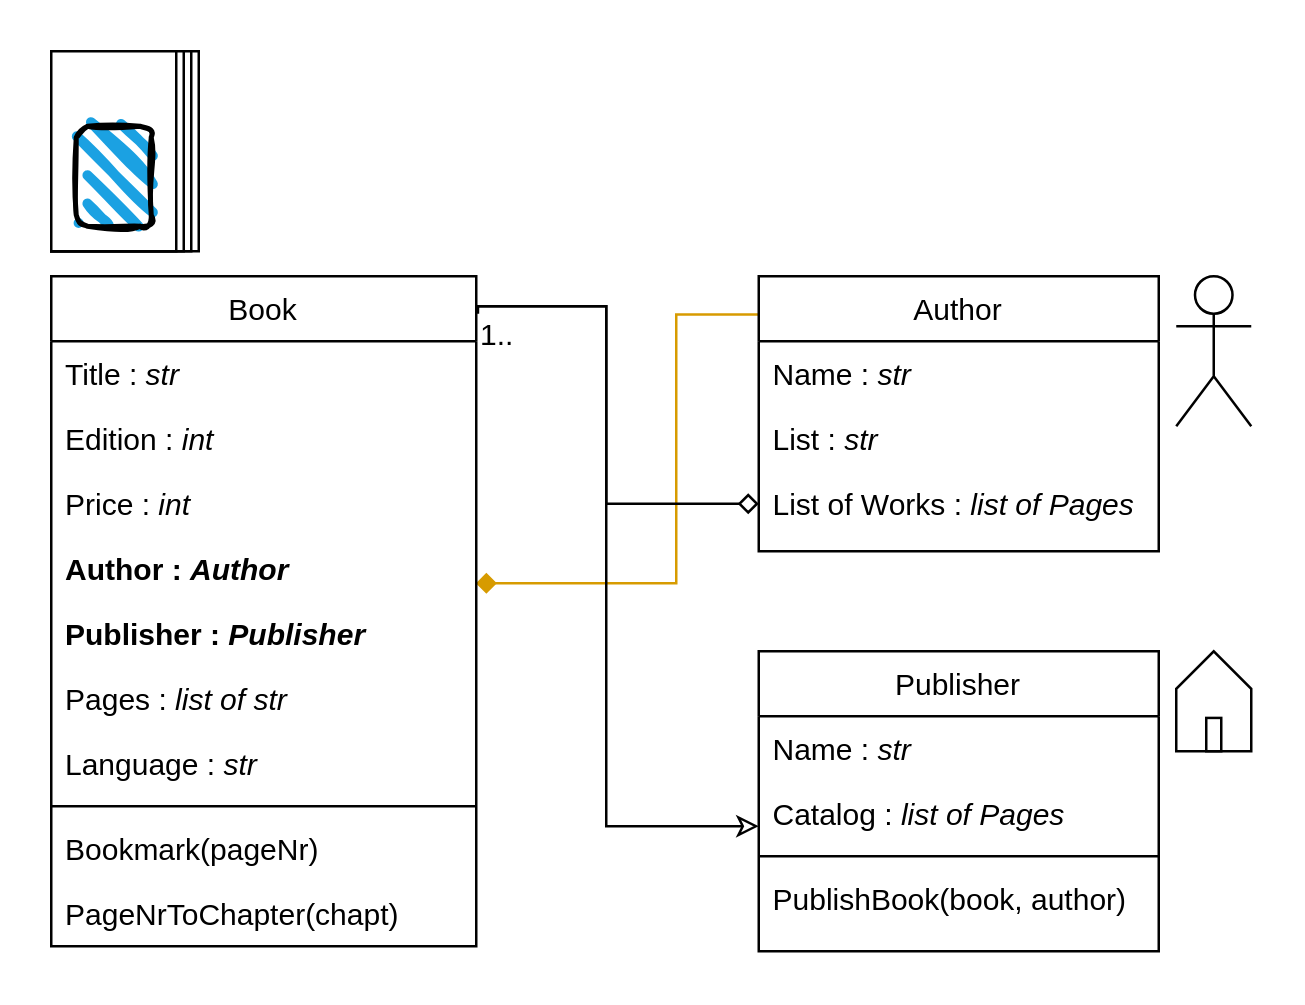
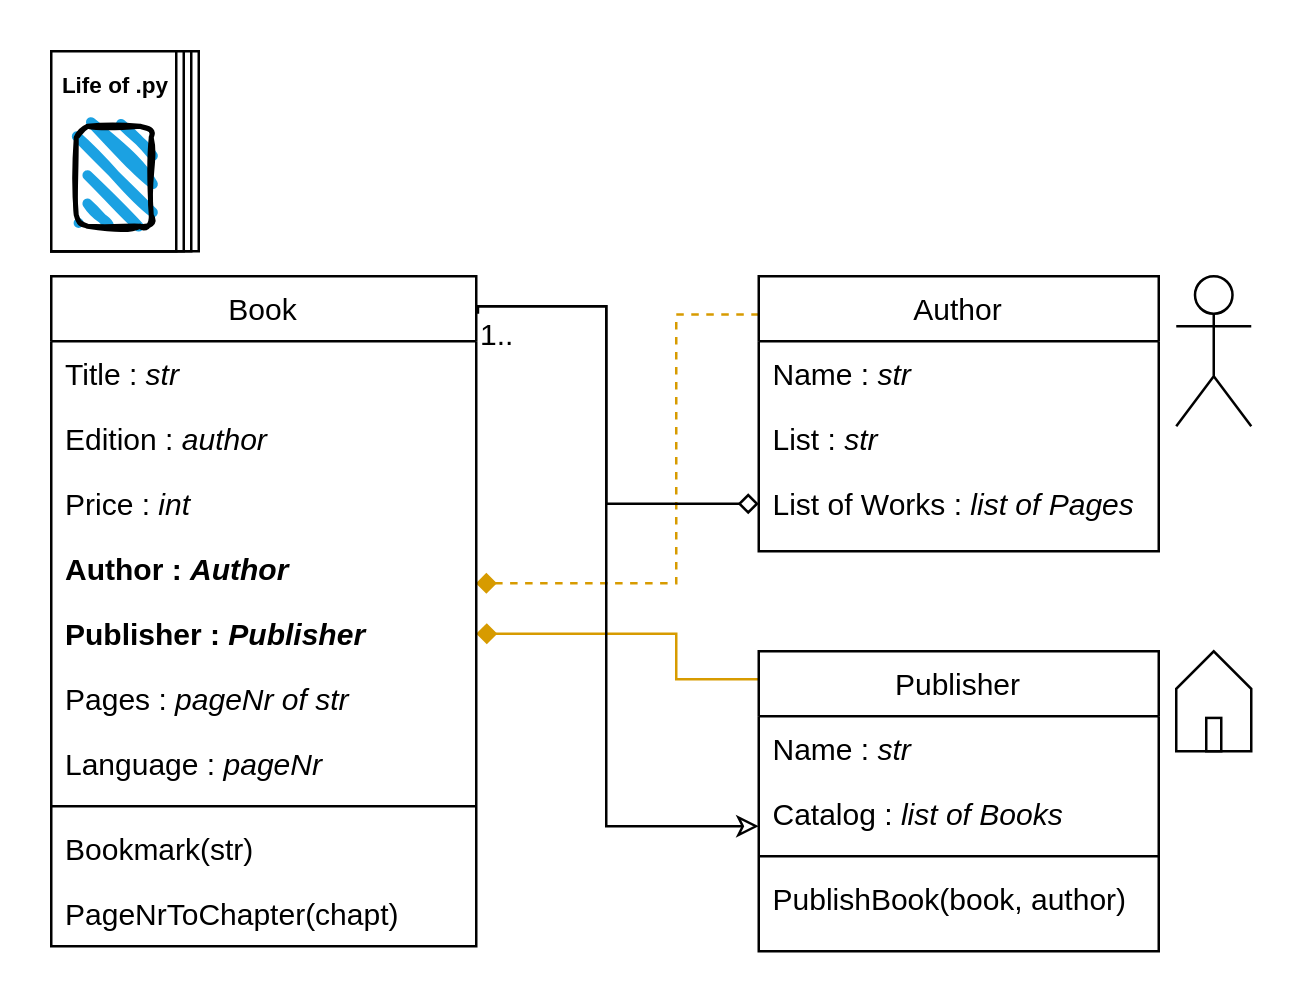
node "Life of .py": added
edge "Author" -> "Author : Author": style solid -> dashed
node "Edition : int": label "Edition : int" -> "Edition : author"
edge "Publisher" -> "Publisher : Publisher": added
node "Pages : list of str": label "Pages : list of str" -> "Pages : pageNr of str"
node "Language : str": label "Language : str" -> "Language : pageNr"
node "Catalog : list of Pages": label "Catalog : list of Pages" -> "Catalog : list of Books"
node "Bookmark(pageNr)": label "Bookmark(pageNr)" -> "Bookmark(str)"
